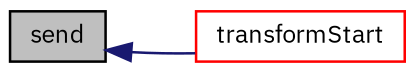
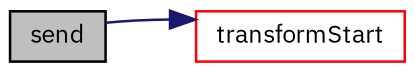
edge "transformStart" -> "send": reversed
